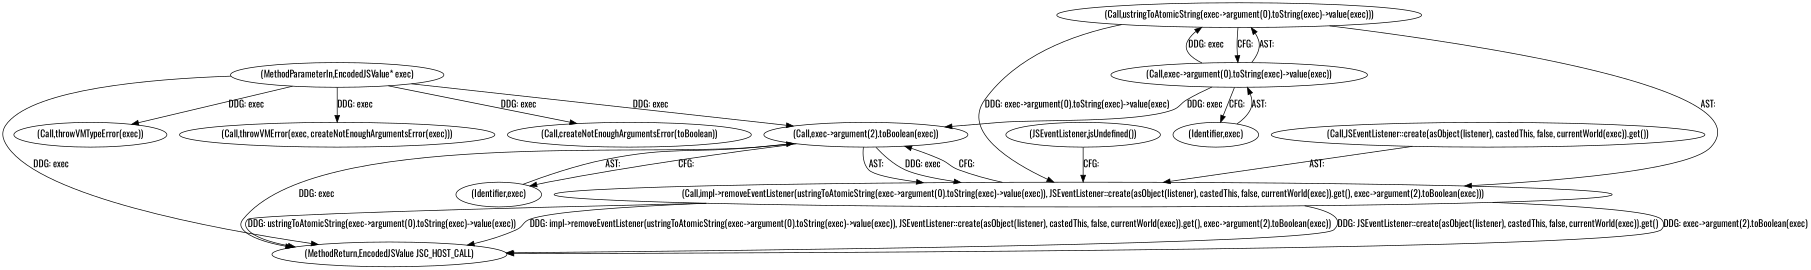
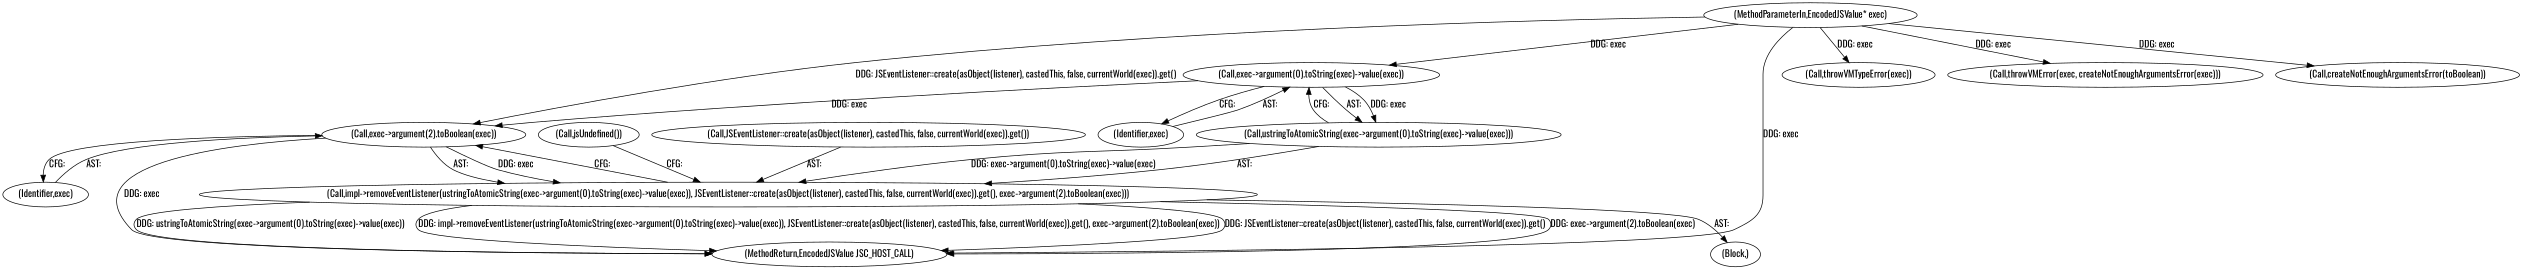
edge "(MethodParameterIn,EncodedJSValue* exec)" -> "(Call,exec->argument(0).toString(exec)->value(exec))": added, label "DDG: exec"
edge "(MethodParameterIn,EncodedJSValue* exec)" -> "(Call,exec->argument(2).toBoolean(exec))": label "DDG: exec" -> "DDG: JSEventListener::create(asObject(listener), castedThis, false, currentWorld(exec)).get()"
node "(JSEventListener,jsUndefined())": label "(JSEventListener,jsUndefined())" -> "(Call,jsUndefined())"
node "(Block,)": added
